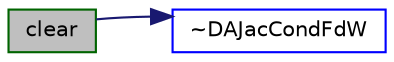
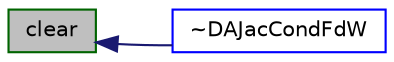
edge "clear" -> "~DAJacCondFdW": reversed
